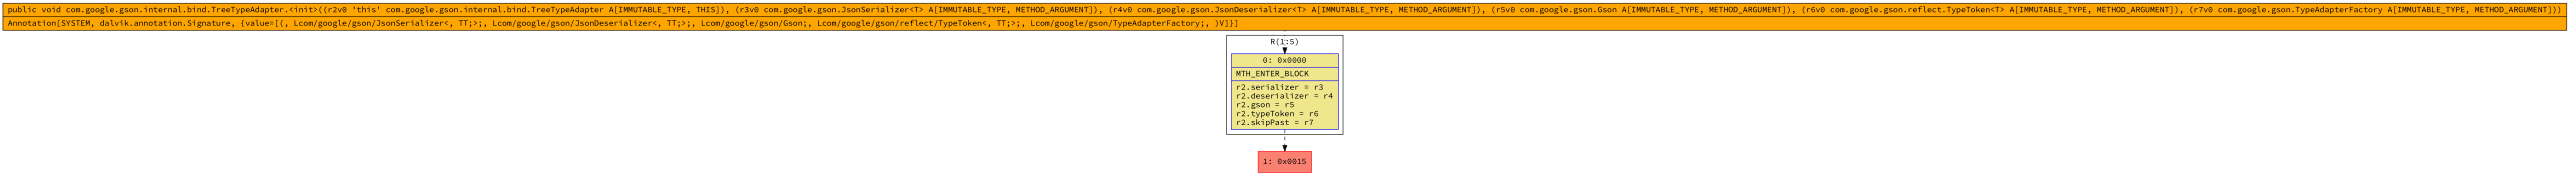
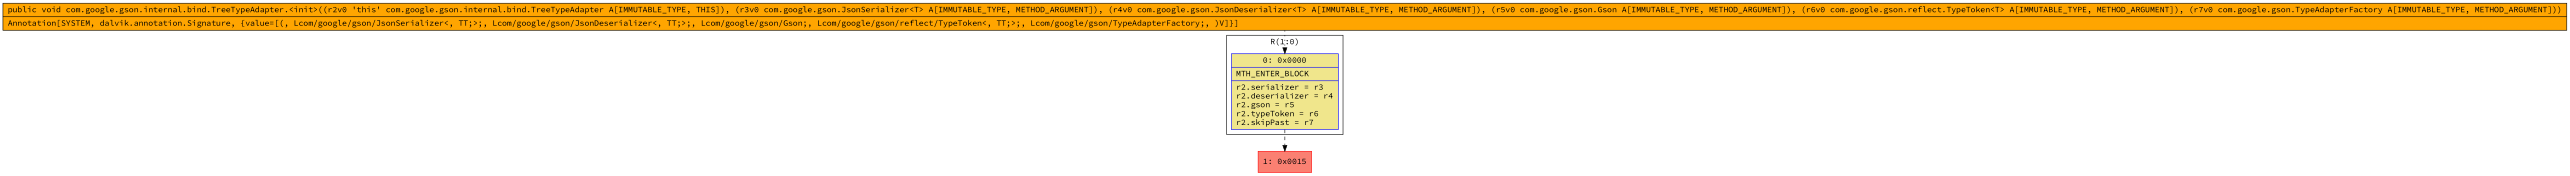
cluster "R(1:5)": label "R(1:5)" -> "R(1:0)"
